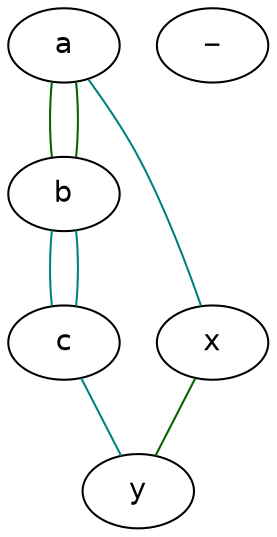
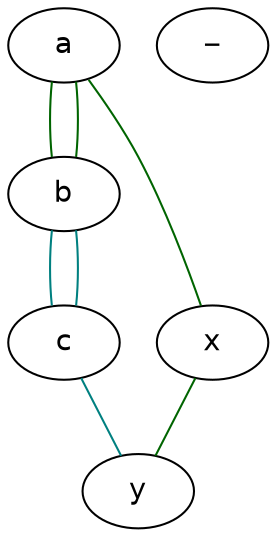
edge "a" -- "x": color teal -> darkgreen
